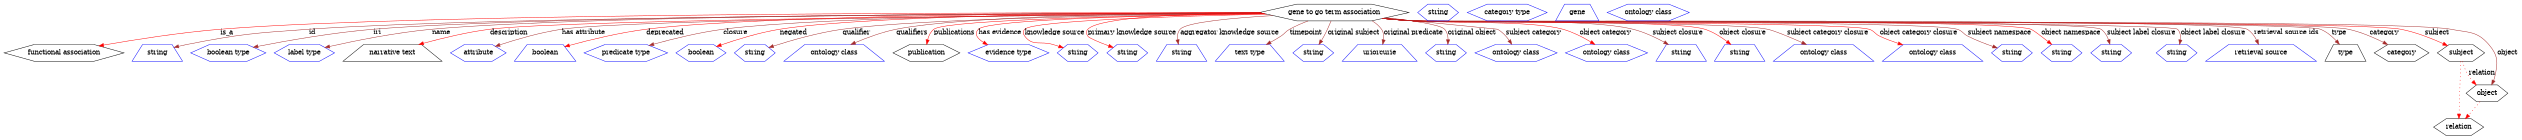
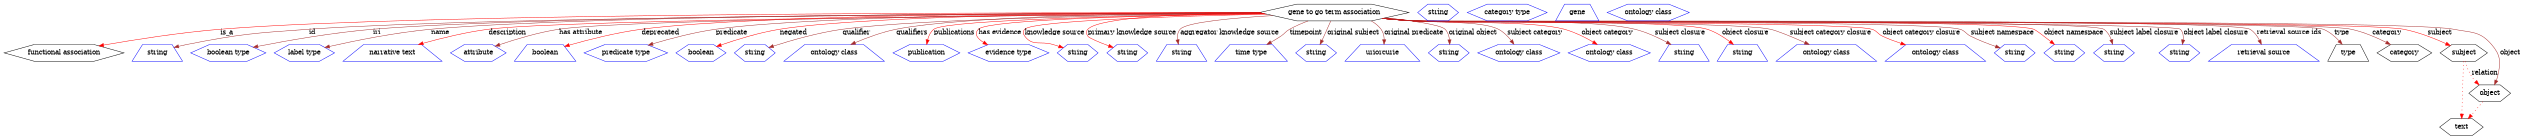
edge "gene to go term association" -> "predicate type": label "closure" -> "predicate"
node "narrative text": color black -> blue
node "publication": color black -> blue
node "text type": label "text type" -> "time type"
node "relation": label "relation" -> "text"
